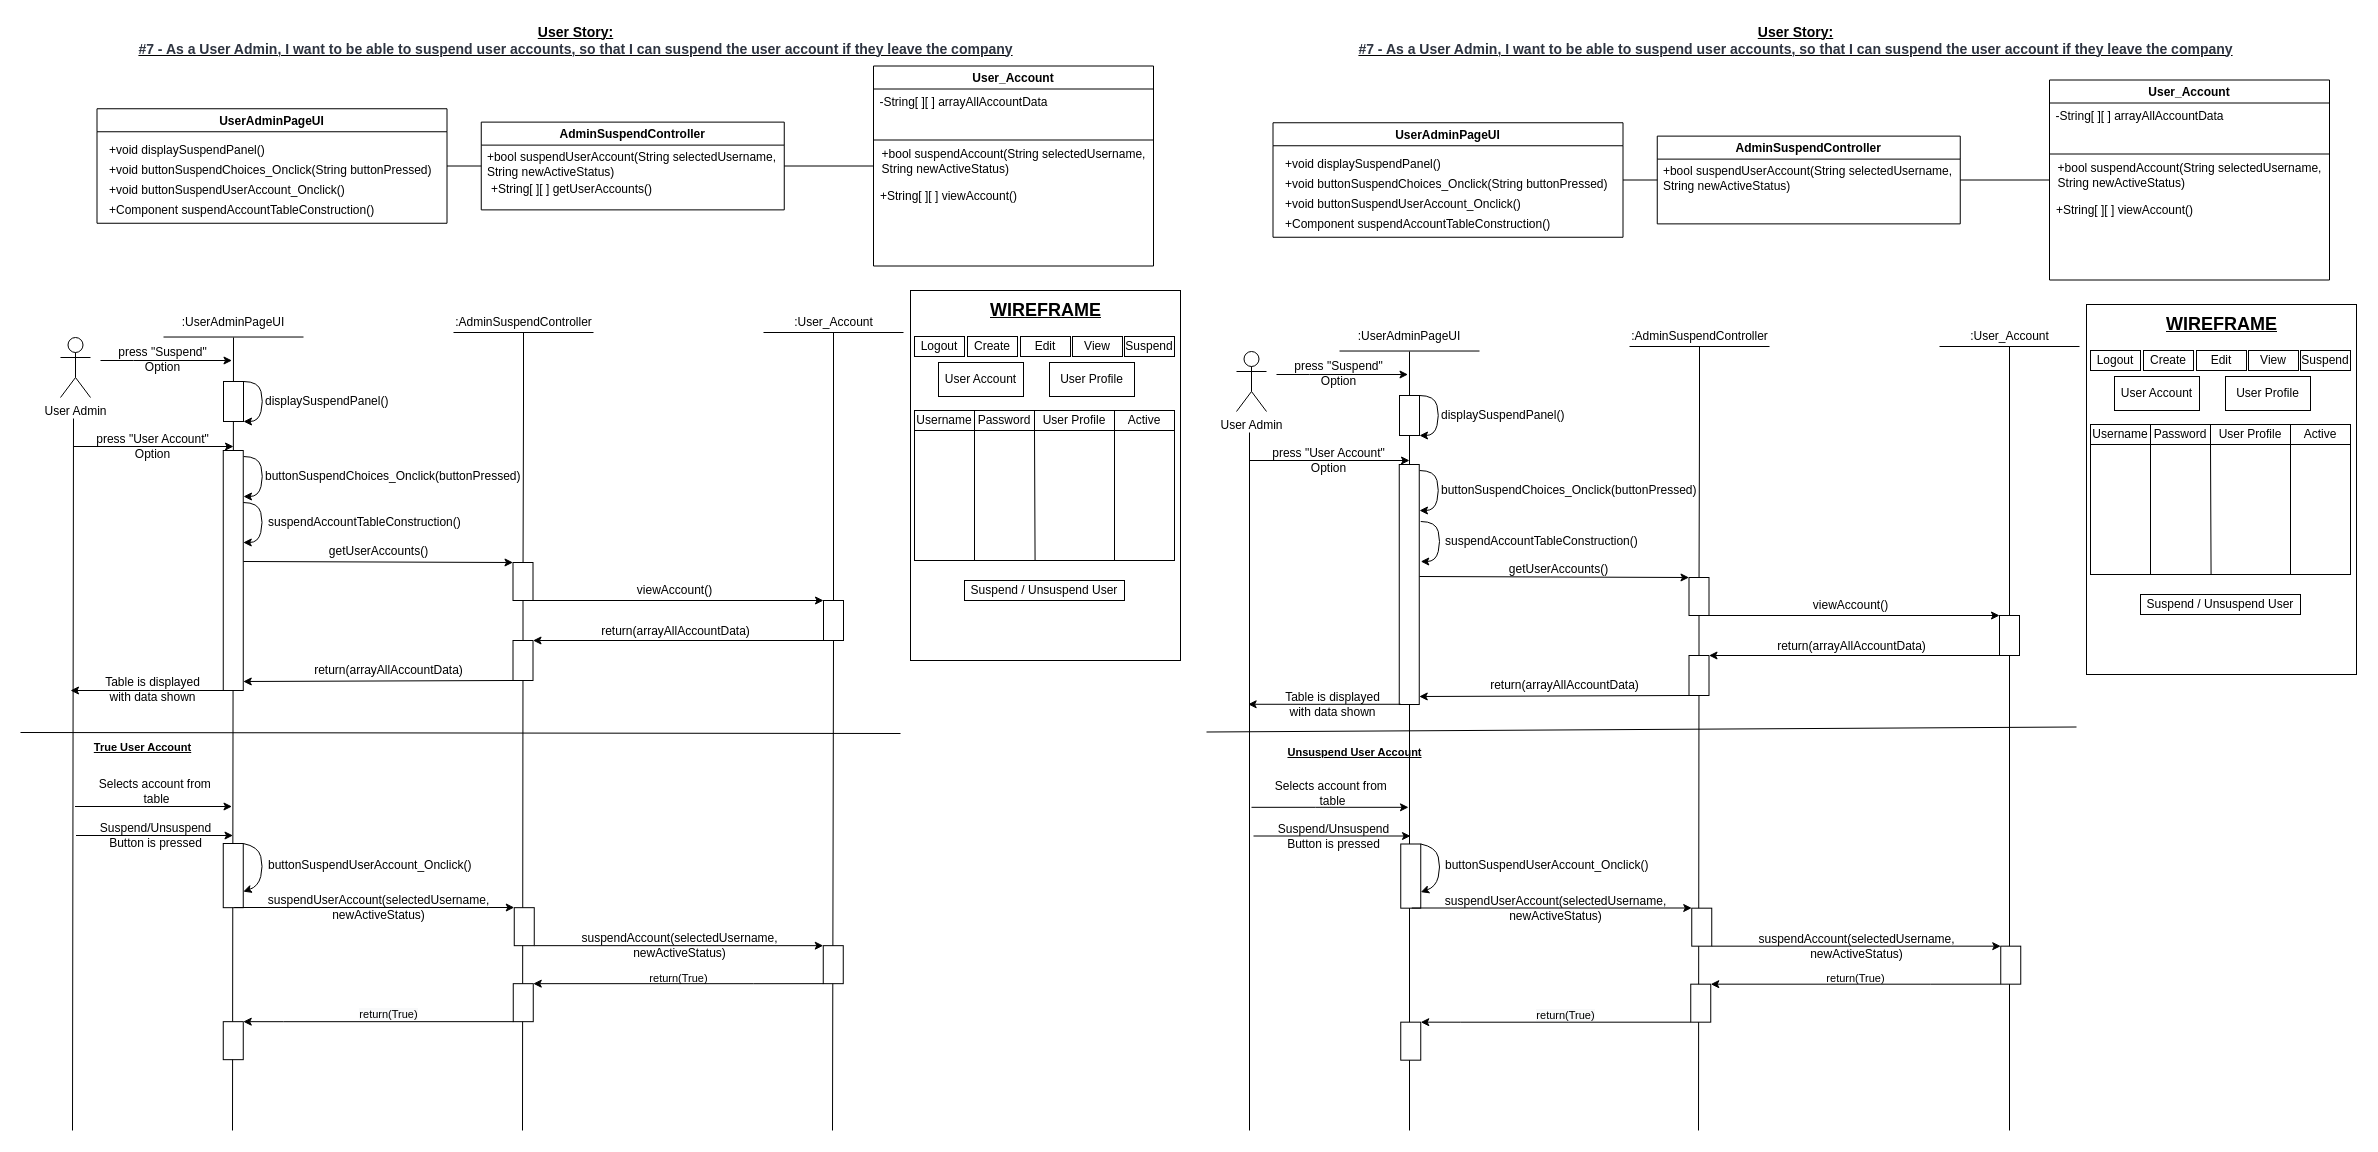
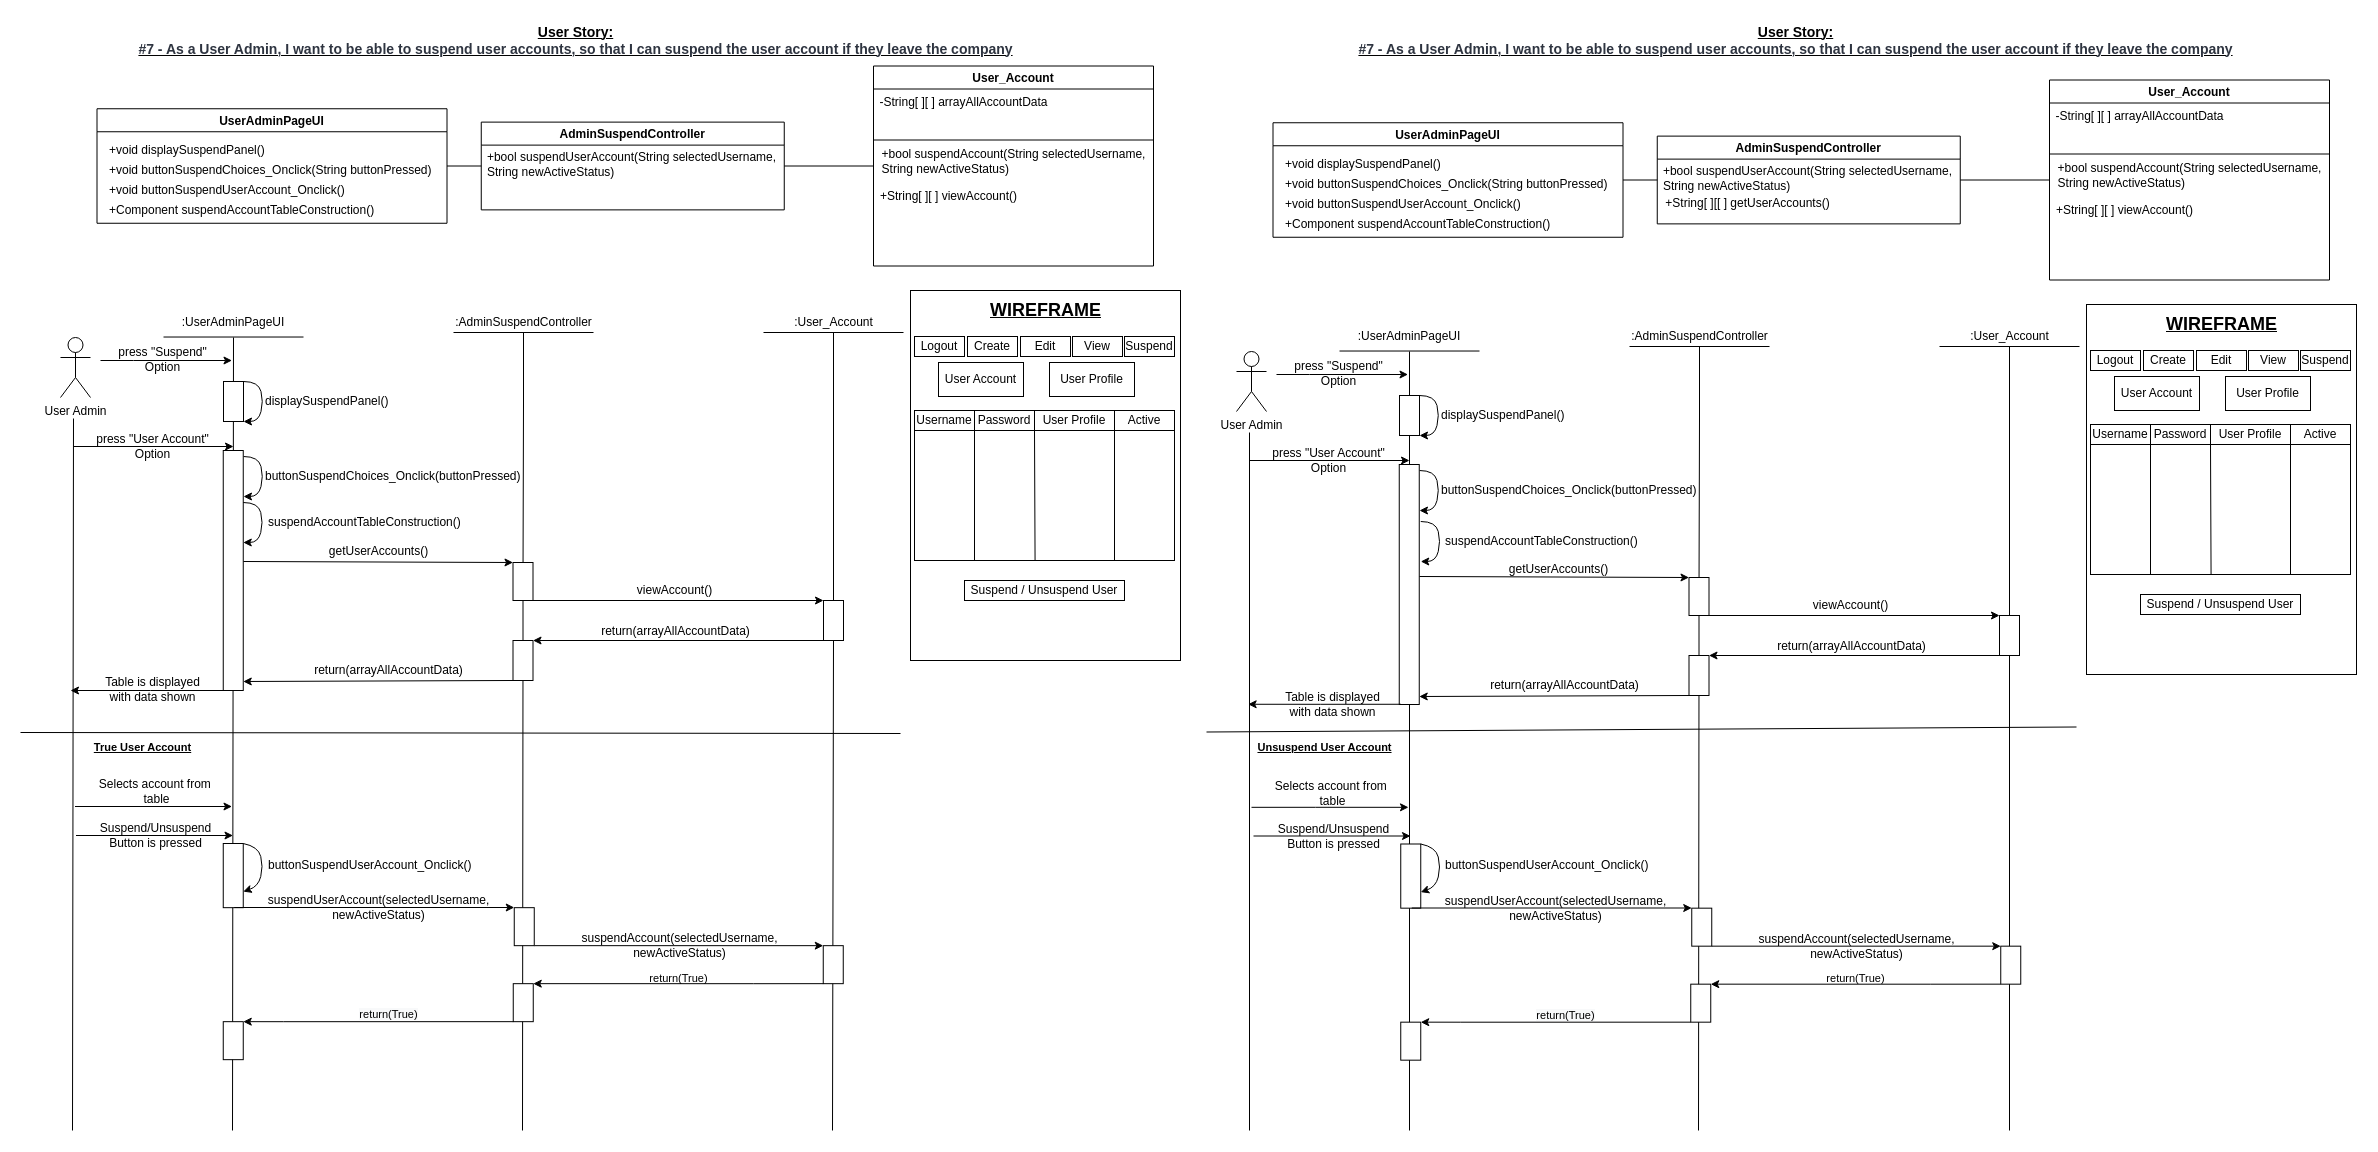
node "+String[ ][ ] getUserAccounts()": removed
node "+String[ ][[ ] getUserAccounts()": added
node "Unsuspend User Account": moved (1355, 752) -> (1325, 747)
